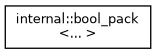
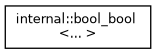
node "internal::bool_pack <... >": label "internal::bool_pack <... >" -> "internal::bool_bool <... >"
